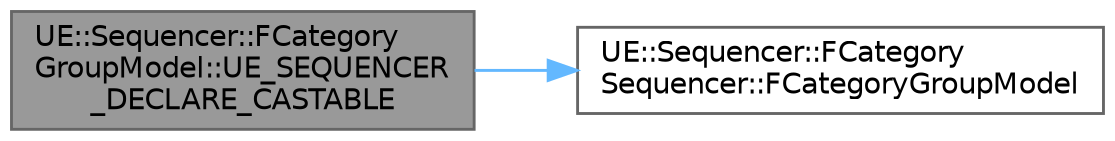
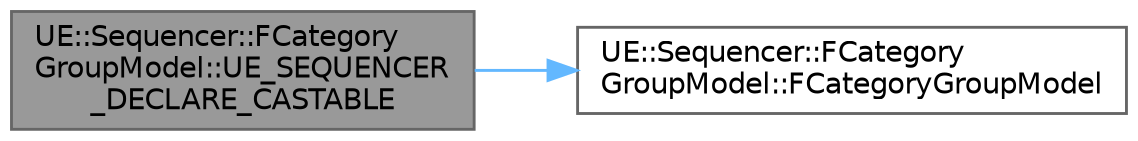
node "UE::Sequencer::FCategory Sequencer::FCategoryGroupModel": label "UE::Sequencer::FCategory Sequencer::FCategoryGroupModel" -> "UE::Sequencer::FCategory GroupModel::FCategoryGroupModel"
